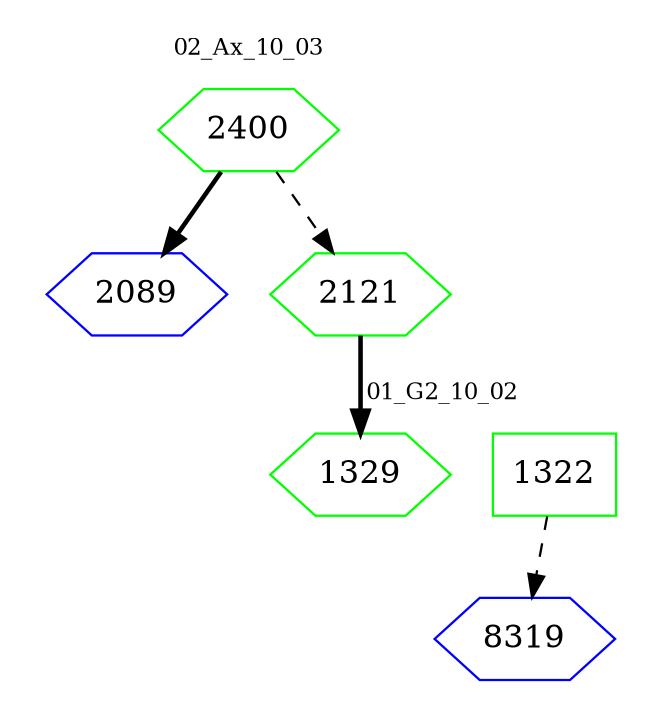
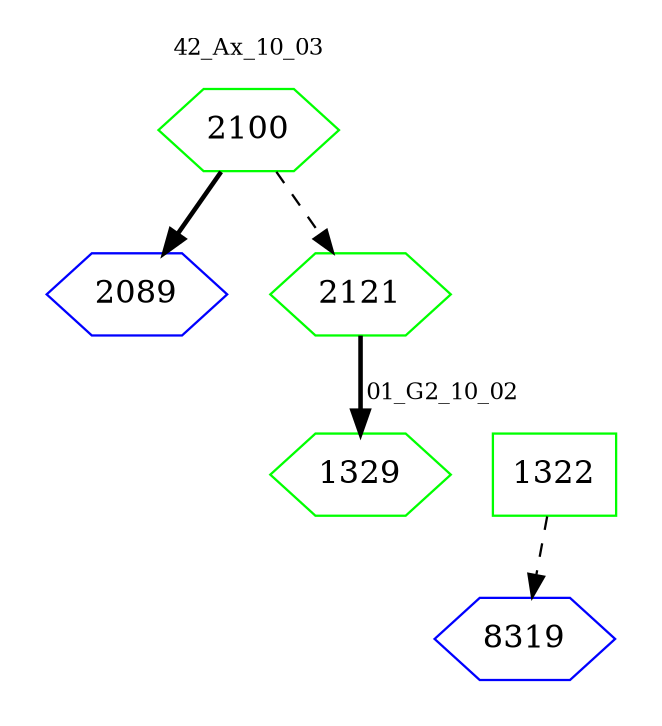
cluster "02_Ax_10_03": label "02_Ax_10_03" -> "42_Ax_10_03"
node "2400": label "2400" -> "2100"
